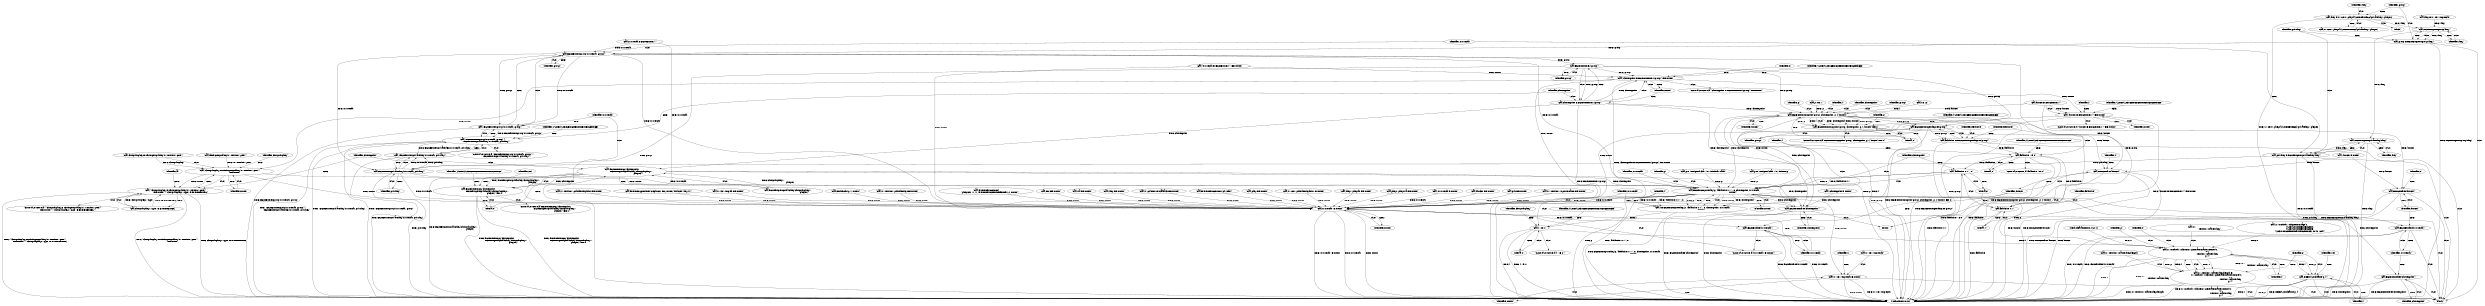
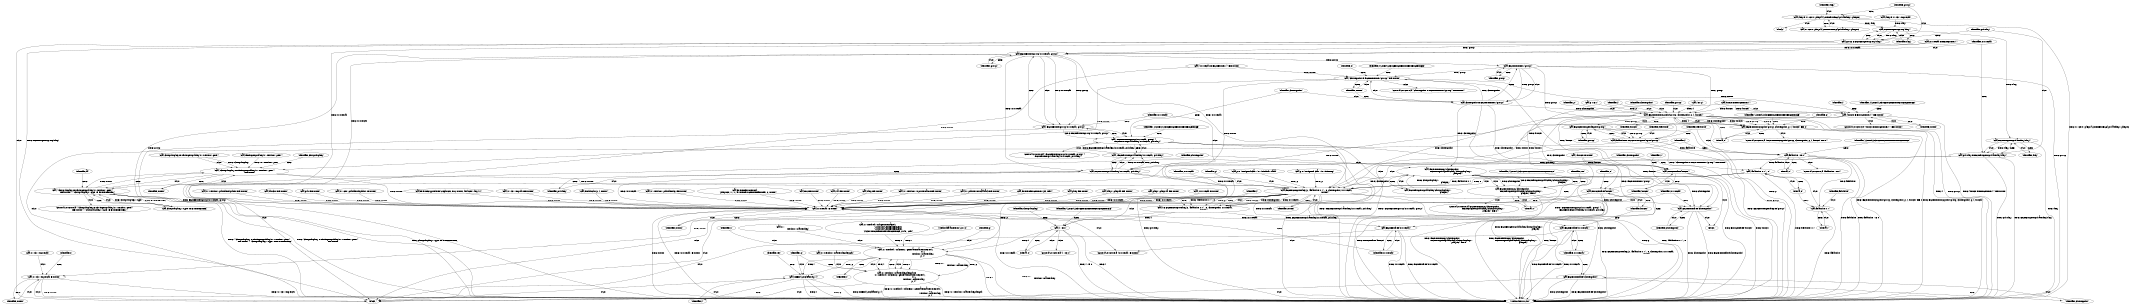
edge "(Call,EC_POINT_new(group))" -> "(Call,EC_GROUP_get_degree(group))": now "(Call,EC_POINT_new(group))" -> "(Call,field_size = EC_GROUP_get_degree(group))"
node "(Call,*clnt_ecpoint = NULL)": removed
